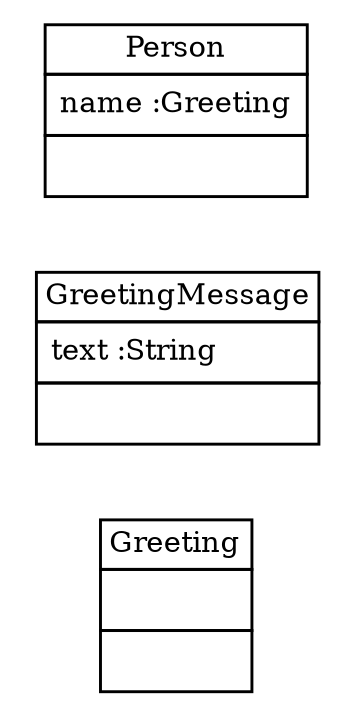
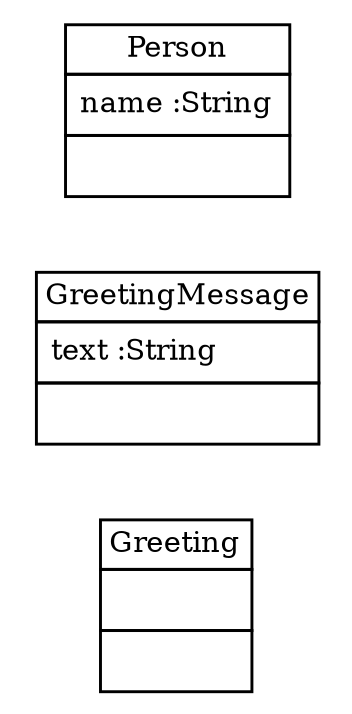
node "Person": text "name :Greeting" -> "name :String"
